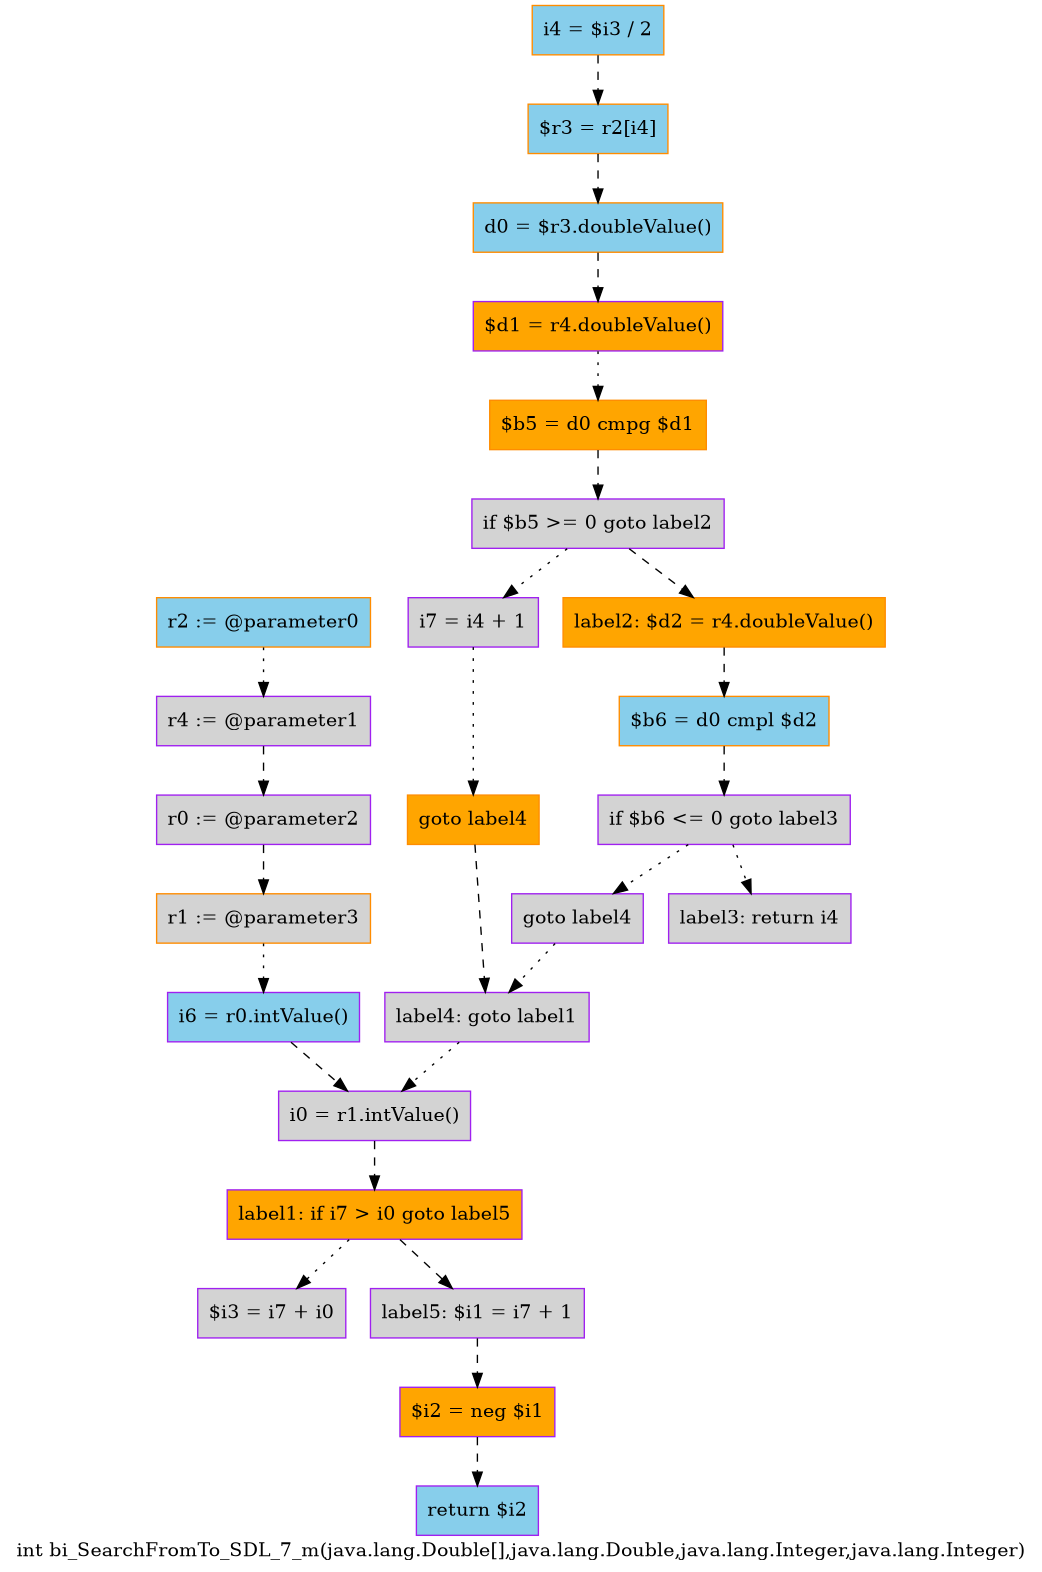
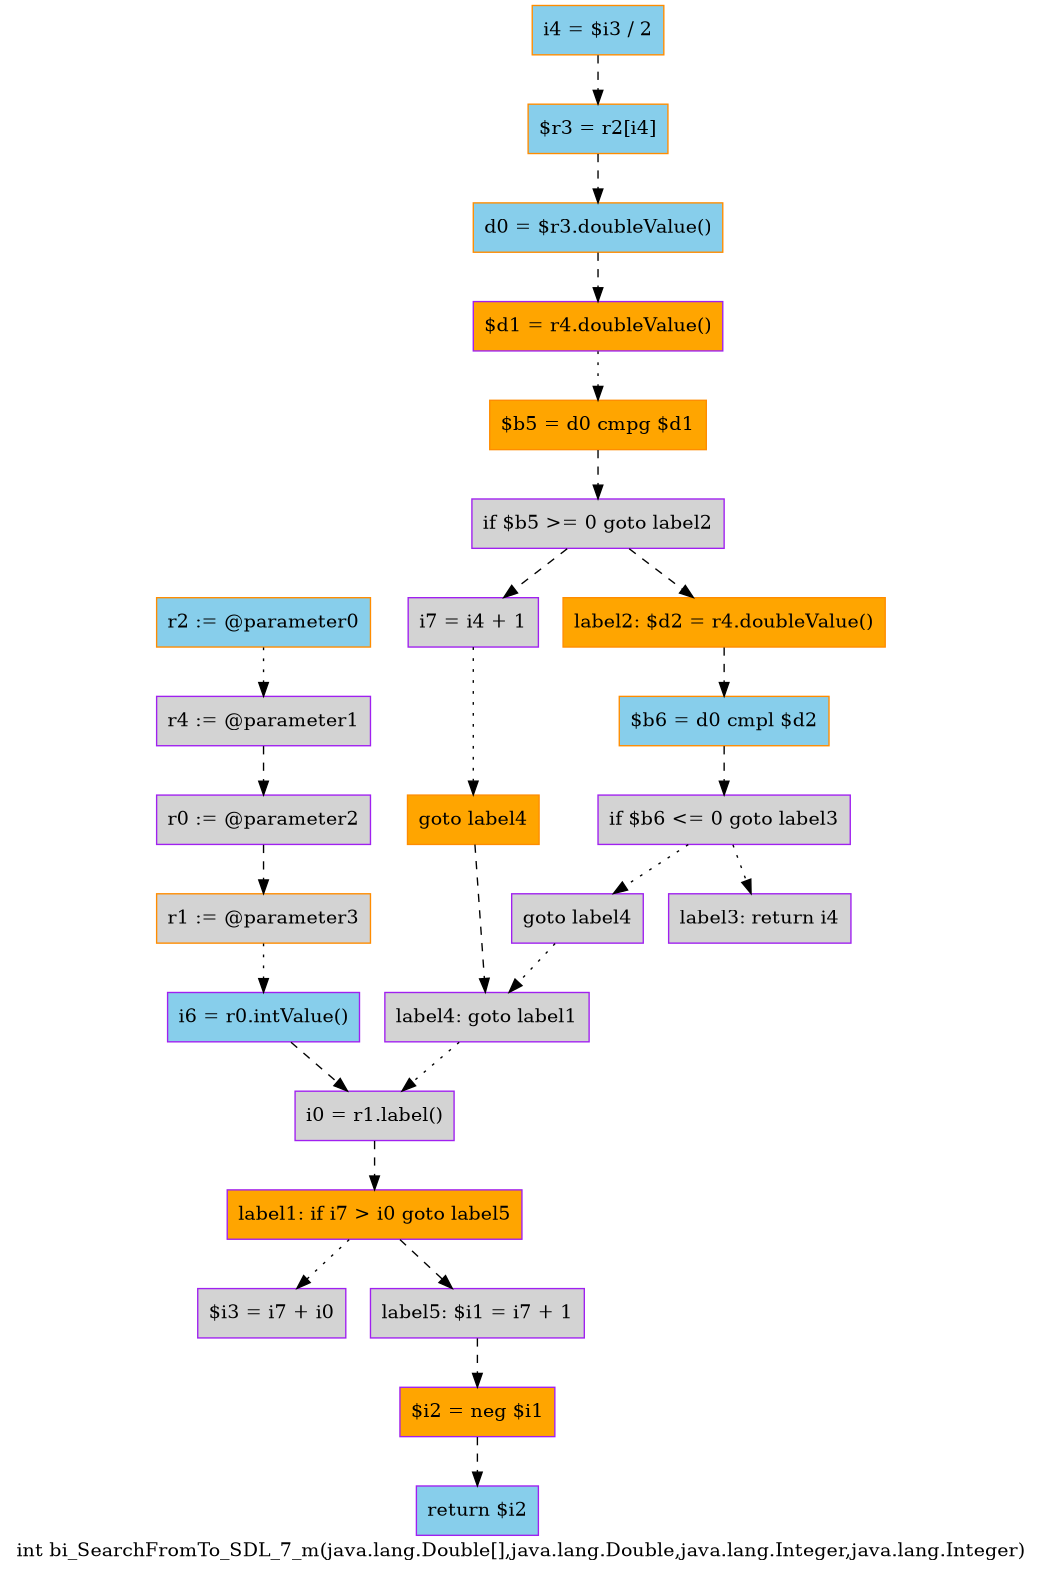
edge "if $b5 >= 0 goto label2" -> "i7 = i4 + 1": style dotted -> dashed
node "i0 = r1.intValue()": label "i0 = r1.intValue()" -> "i0 = r1.label()"
